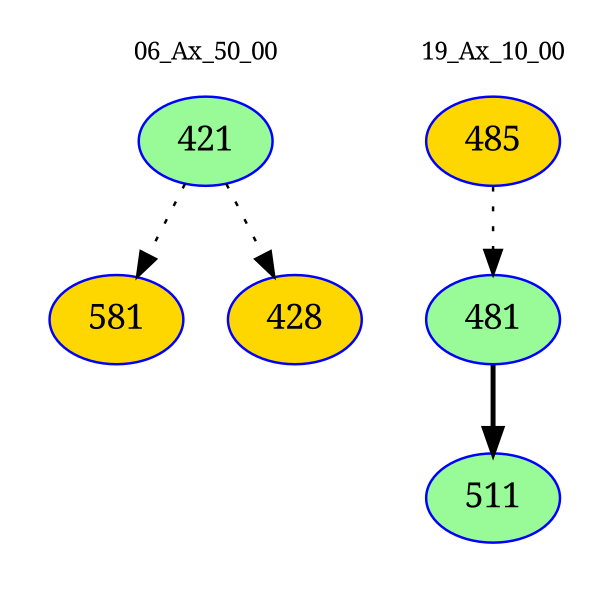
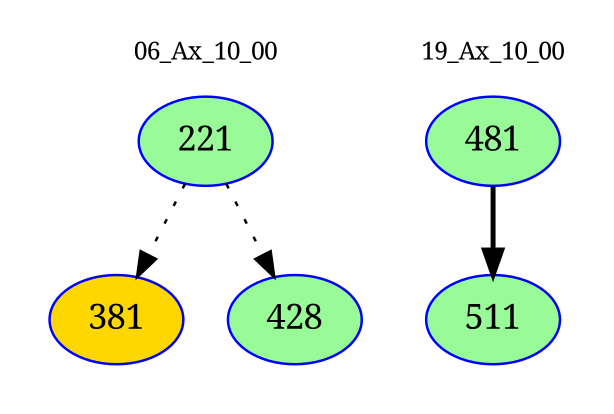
cluster "06_Ax_50_00": label "06_Ax_50_00" -> "06_Ax_10_00"
node "421": label "421" -> "221"
node "485": removed
node "581": label "581" -> "381"
node "428": fillcolor gold -> palegreen
